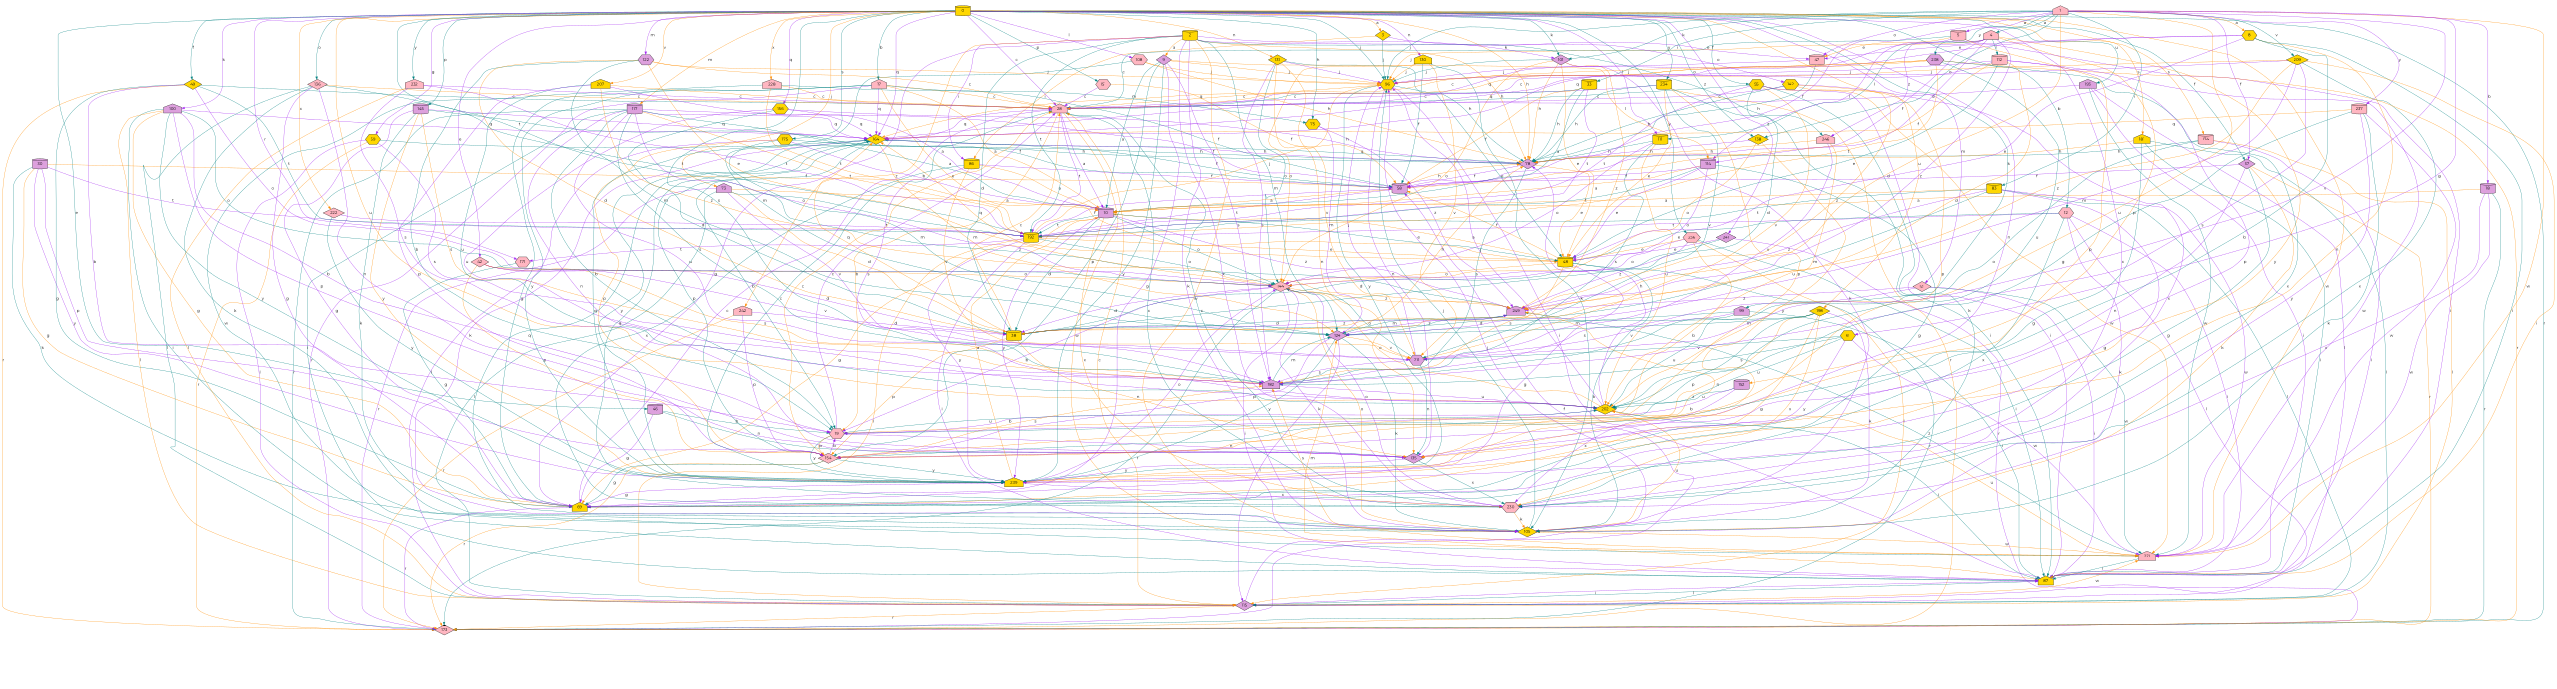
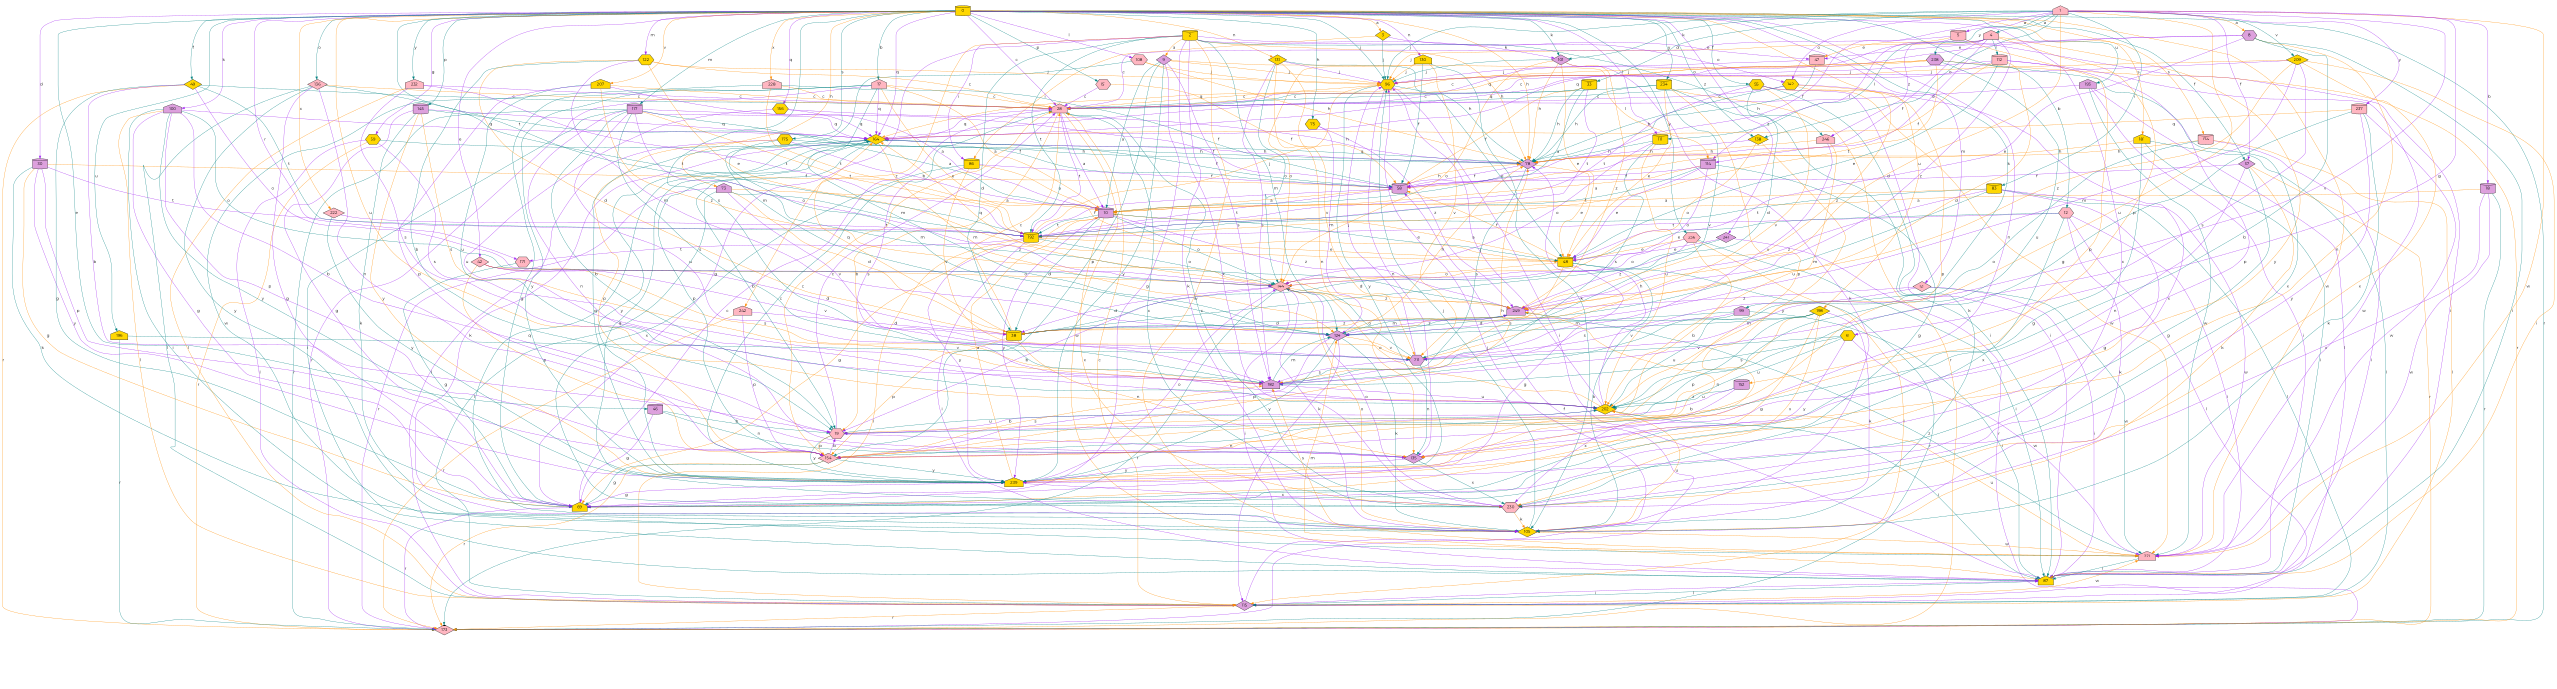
edge "0" -> "30": added, label "d"
edge "0" -> "117": color darkorange -> teal
edge "1" -> "47": now "1" -> "142"
node "8": fillcolor gold -> plum
edge "1" -> "33": label "i" -> "d"
edge "5" -> "28": color teal -> purple
node "122": fillcolor plum -> gold
edge "17" -> "75": now "17" -> "124"
edge "0" -> "73": label "j" -> "h"
edge "234" -> "28": color purple -> teal
edge "174" -> "78": color teal -> darkorange
edge "156" -> "38": removed, label "d"
edge "122" -> "124": color teal -> purple
edge "136" -> "105": label "k" -> "y"
node "196": added
edge "100" -> "69": color darkorange -> purple
edge "154" -> "78": added, label "h"
edge "209" -> "230": color teal -> darkorange
edge "100" -> "135": now "100" -> "154"
